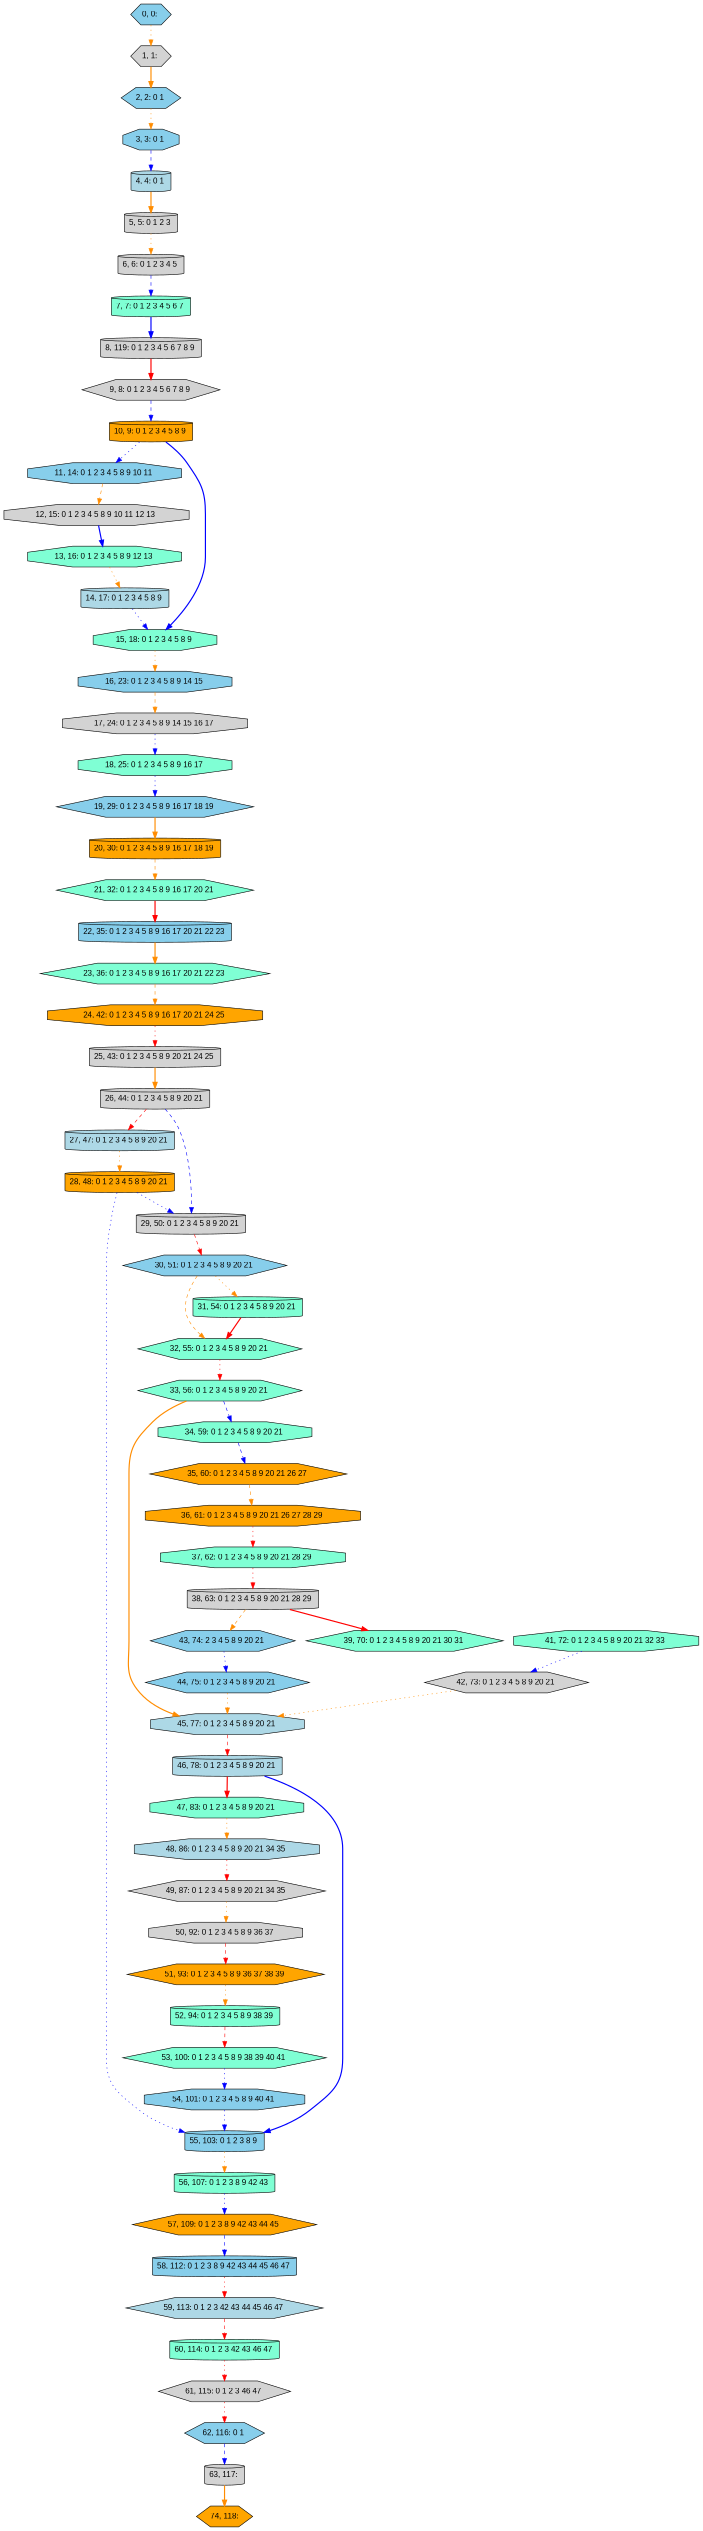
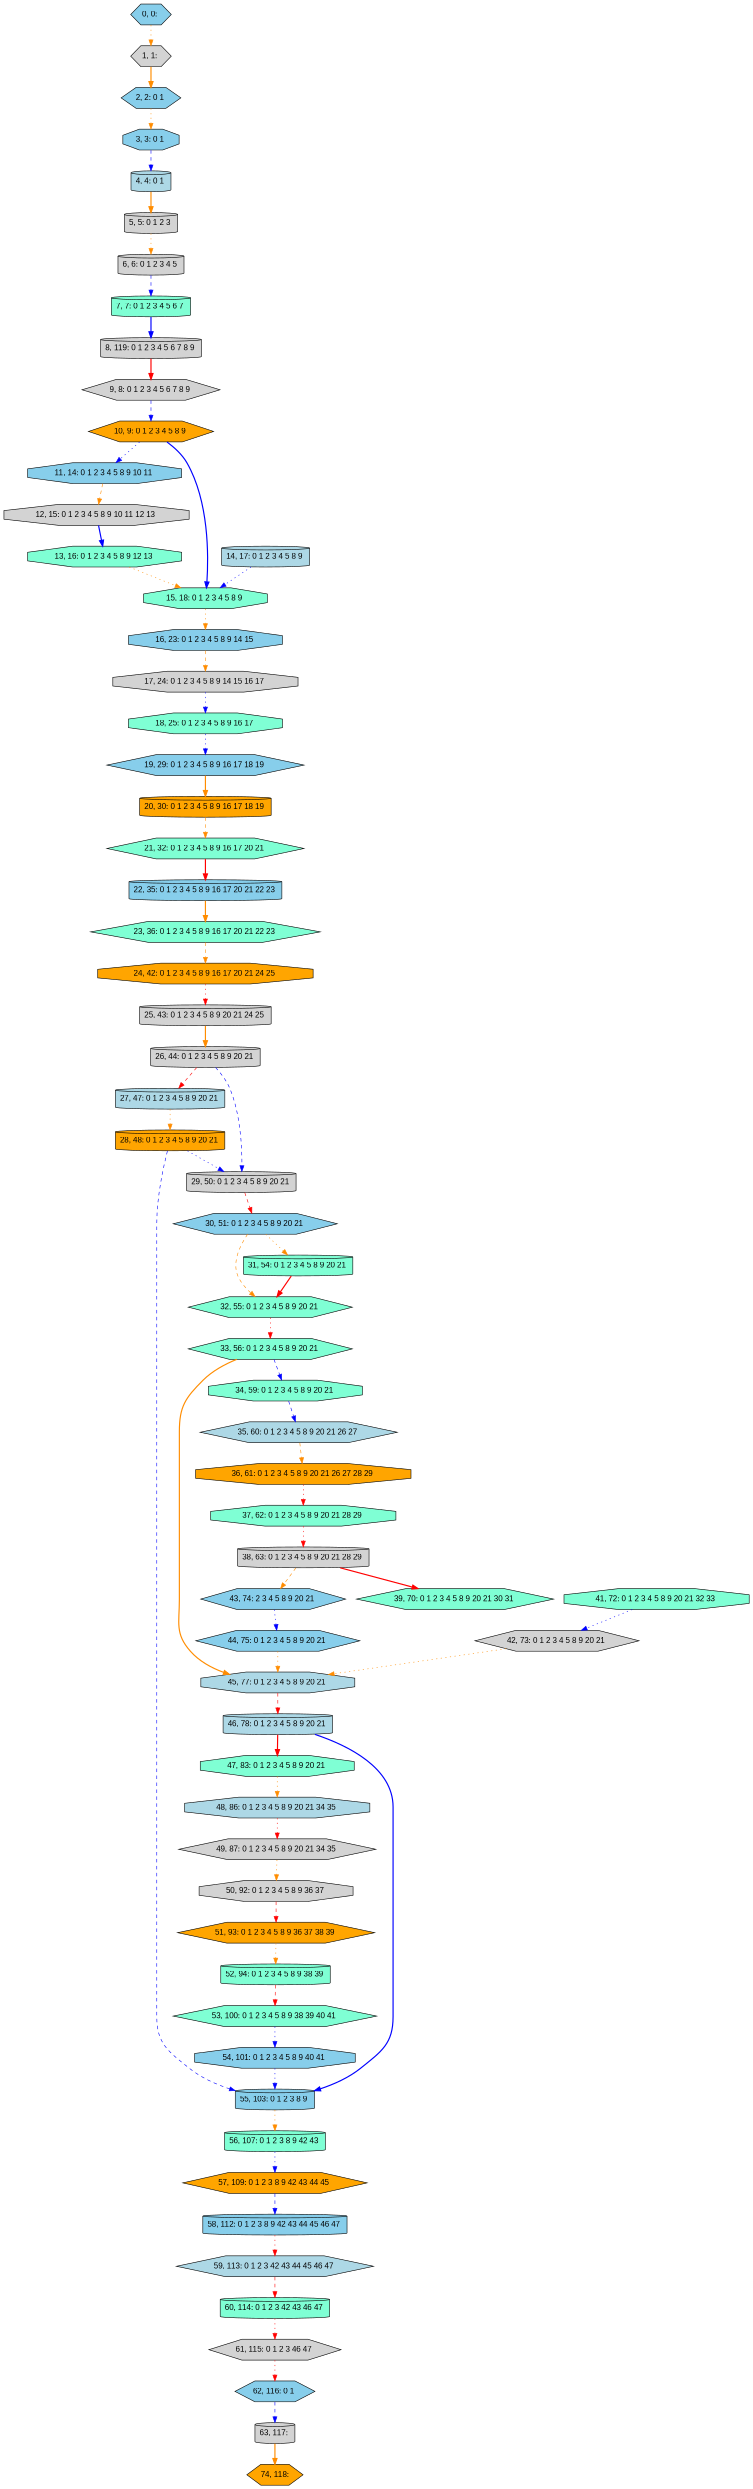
node "10, 9: 0 1 2 3 4 5 8 9": shape cylinder -> hexagon
edge "13, 16: 0 1 2 3 4 5 8 9 12 13" -> "14, 17: 0 1 2 3 4 5 8 9": now "13, 16: 0 1 2 3 4 5 8 9 12 13" -> "15, 18: 0 1 2 3 4 5 8 9"
node "35, 60: 0 1 2 3 4 5 8 9 20 21 26 27": fillcolor orange -> lightblue
edge "28, 48: 0 1 2 3 4 5 8 9 20 21" -> "55, 103: 0 1 2 3 8 9": style dotted -> dashed
